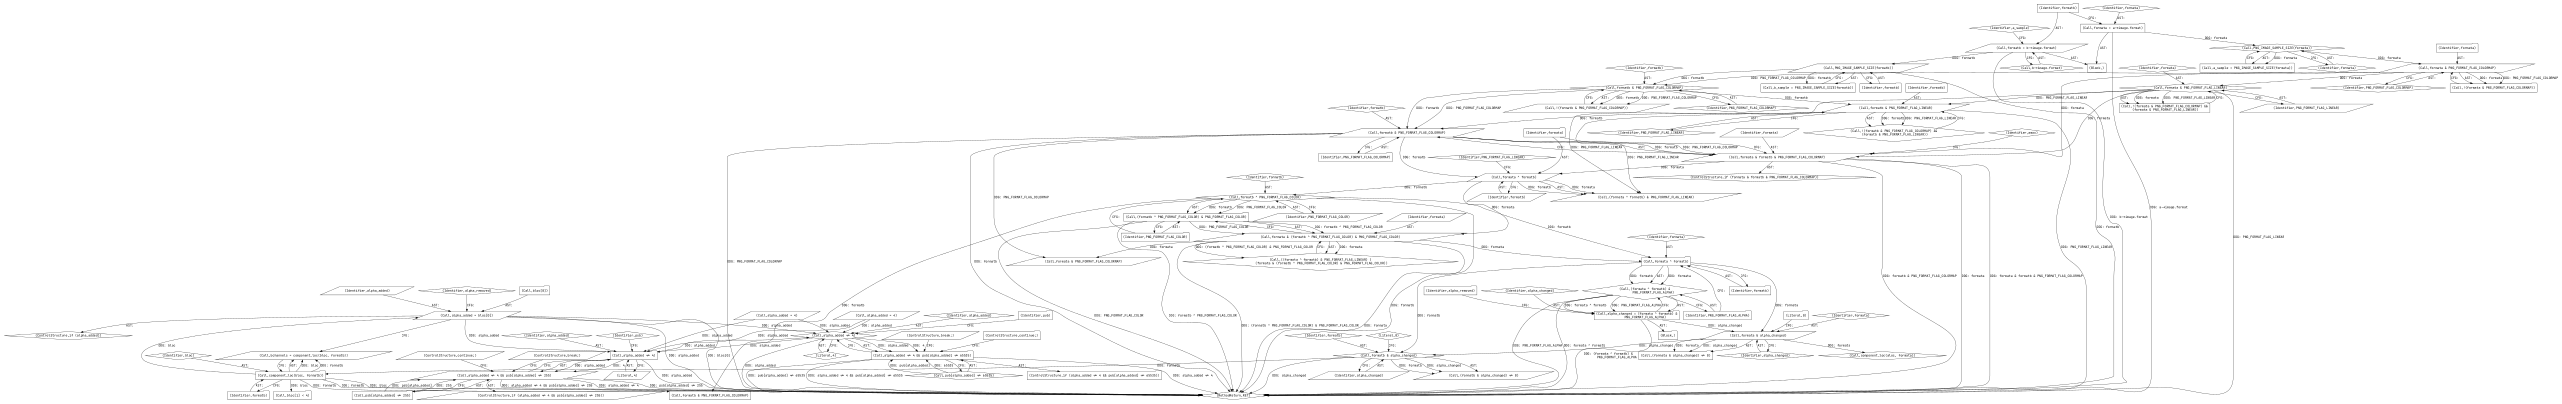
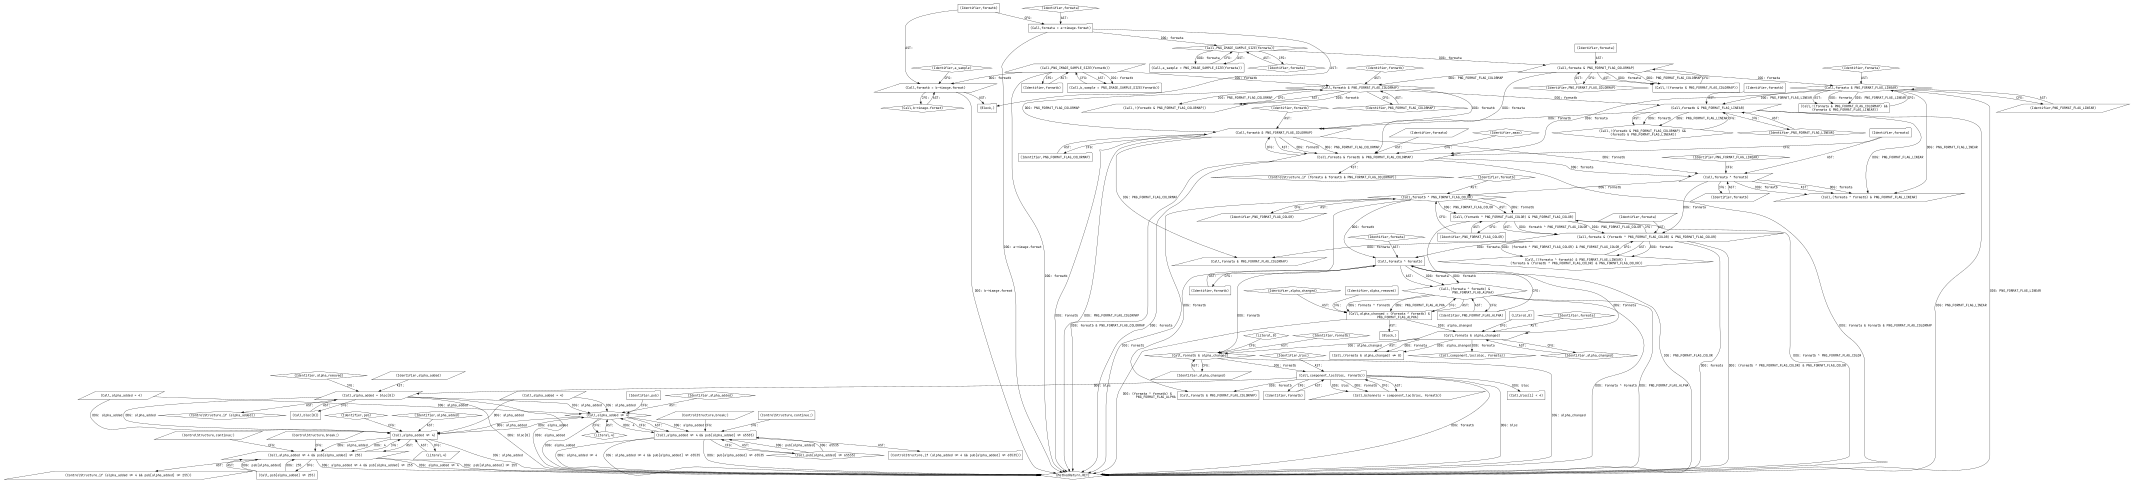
edge "(Call,formatb = b->image.format)" -> "(Call,PNG_IMAGE_SAMPLE_SIZE(formatb))": reversed
edge "(Call,alpha_added = bloc[0])" -> "(Call,bchannels = component_loc(bloc, formatb))": now "(Call,alpha_added = bloc[0])" -> "(Call,bloc[0])"
node "(Call,(formatb & alpha_changed) != 0)": removed
